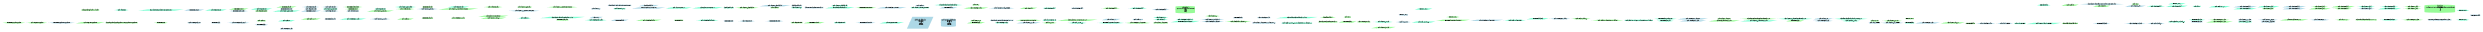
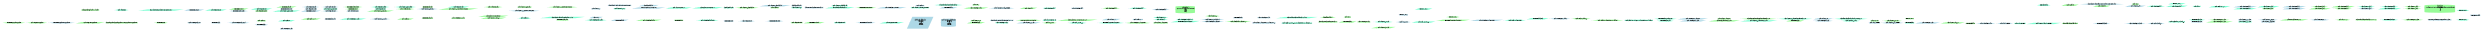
node "(<operator>.fieldAccess,elems.wpa_ie_len)": added
